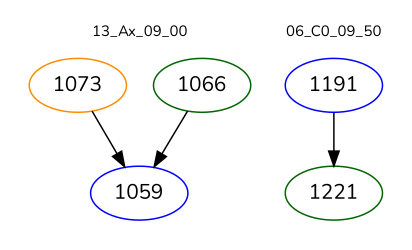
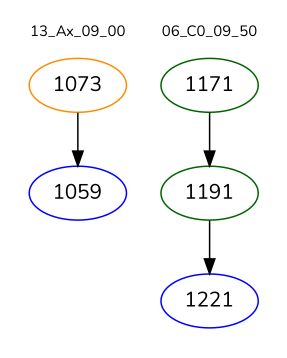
node "1066": removed
node "1171": added
node "1191": color blue -> darkgreen
node "1221": color darkgreen -> blue
